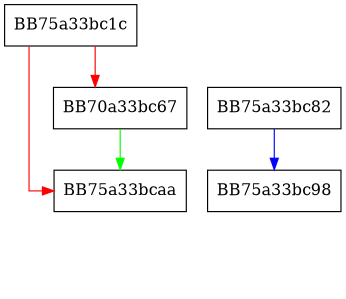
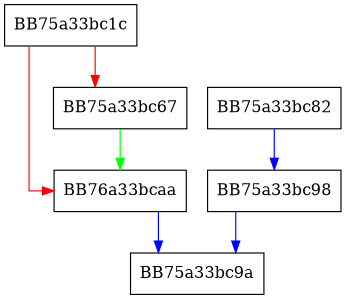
node "BB70a33bc67": label "BB70a33bc67" -> "BB75a33bc67"
node "BB75a33bcaa": label "BB75a33bcaa" -> "BB76a33bcaa"
node "BB75a33bc9a": added
